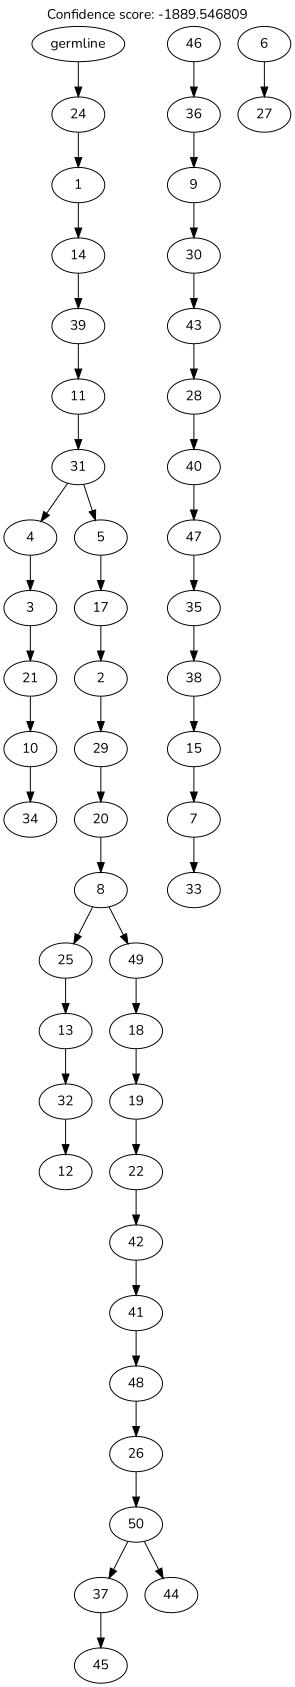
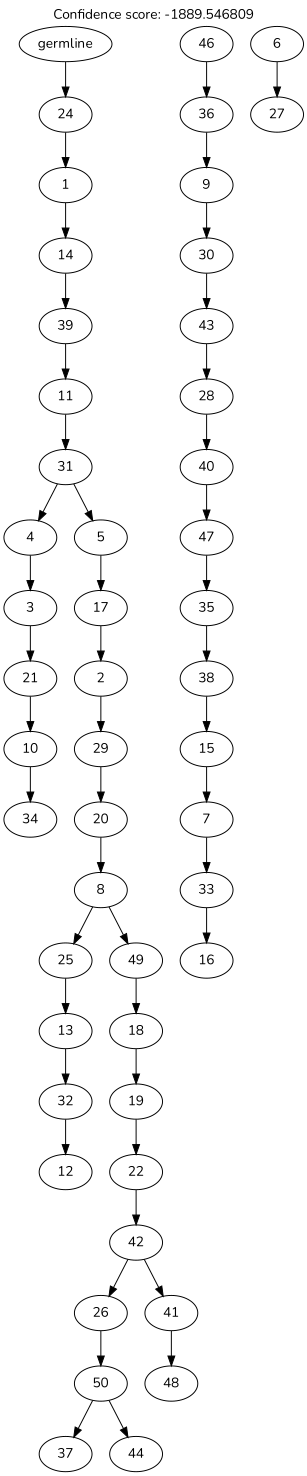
node "16": added
edge "48" -> "26": now "42" -> "26"
node "45": removed
